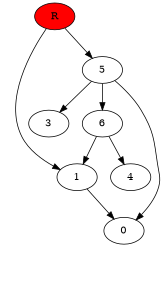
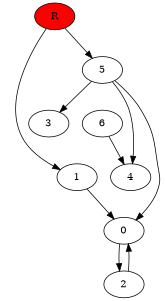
edge "5" -> "6": now "5" -> "4"
edge "6" -> "1": removed
node "2": added
